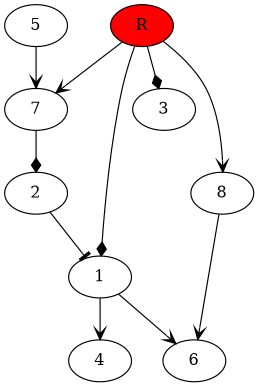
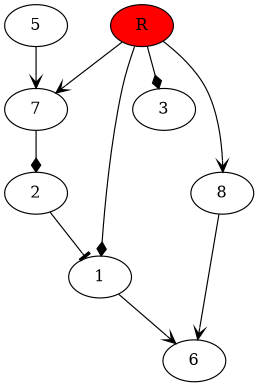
node "4": removed
